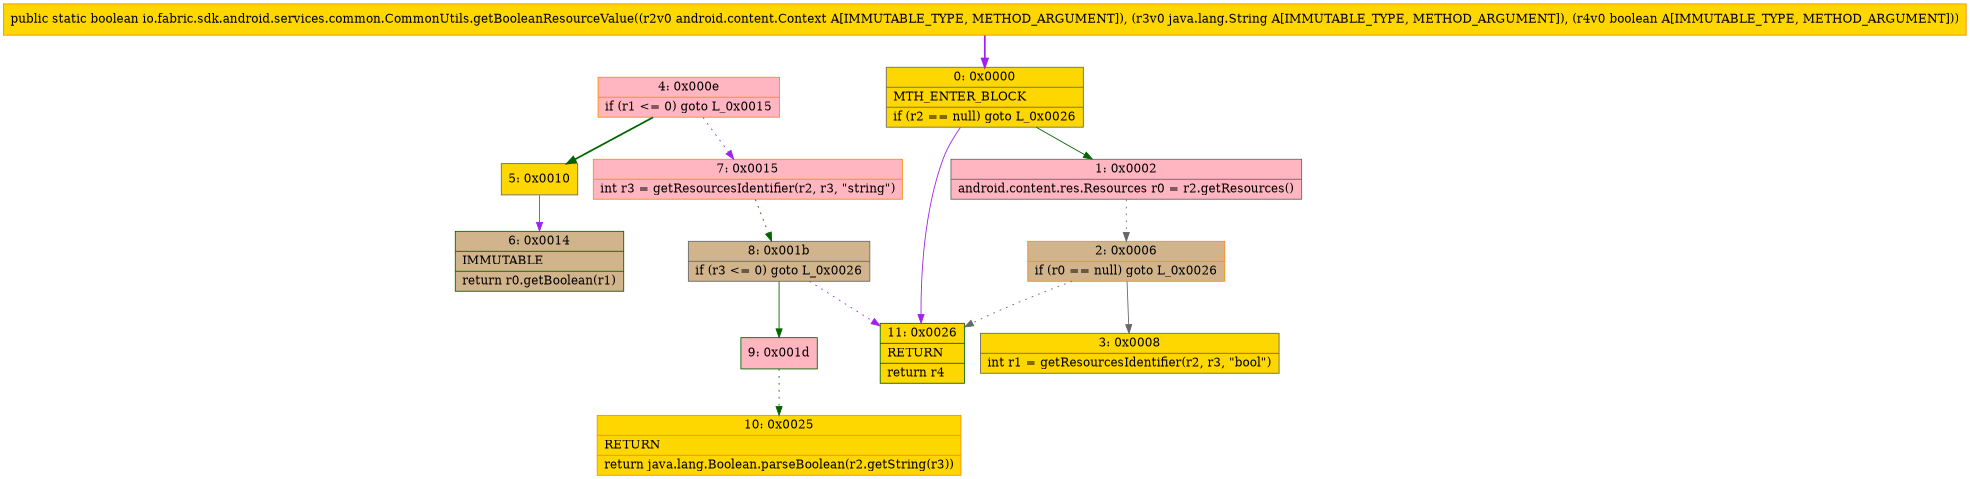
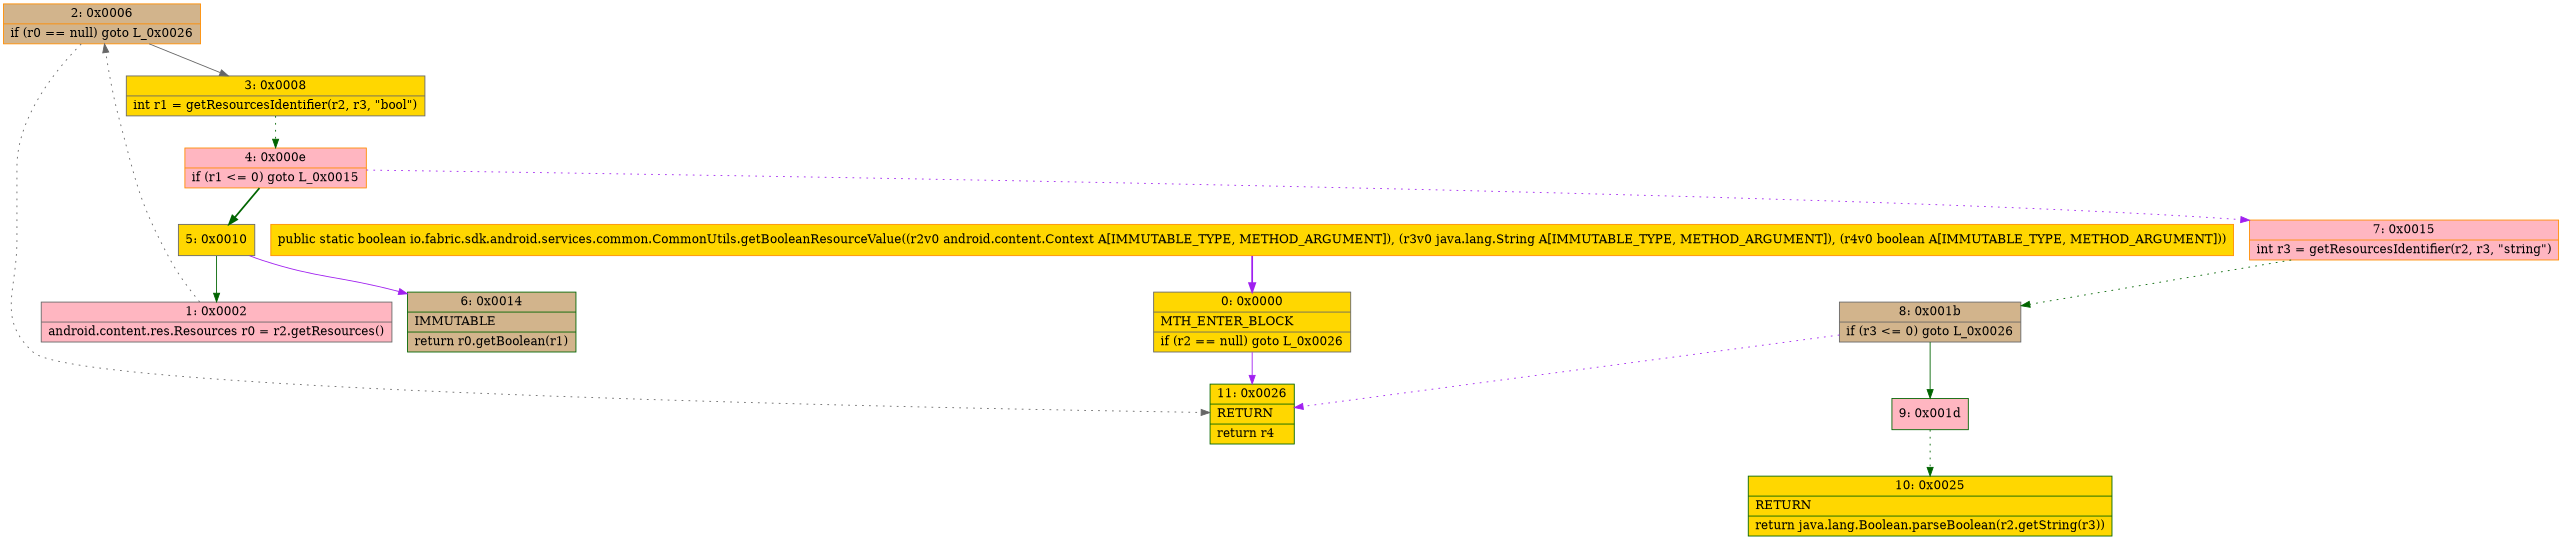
edge "3: 0x0008" -> "4: 0x000e": added
edge "0: 0x0000" -> "1: 0x0002": now "5: 0x0010" -> "1: 0x0002"
node "10: 0x0025": color darkorange -> darkgreen
